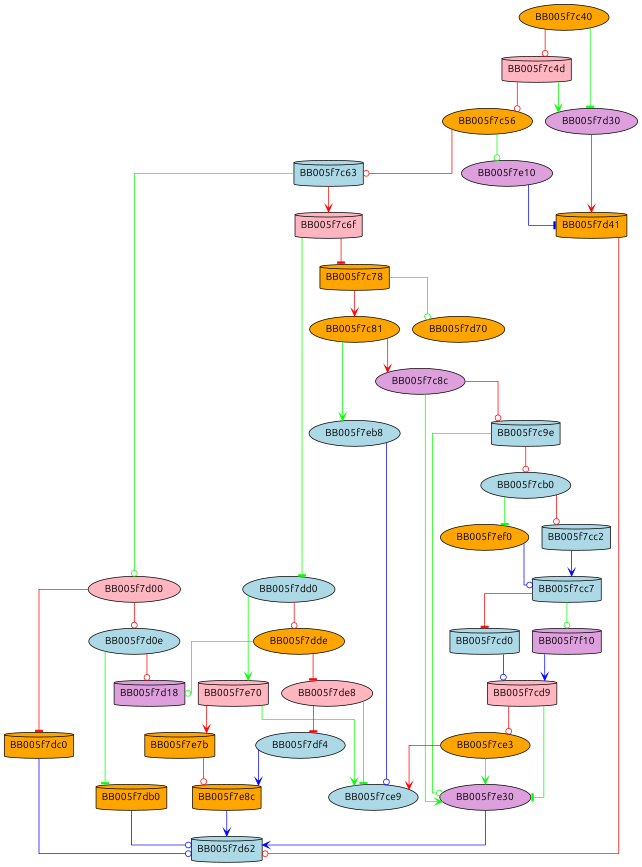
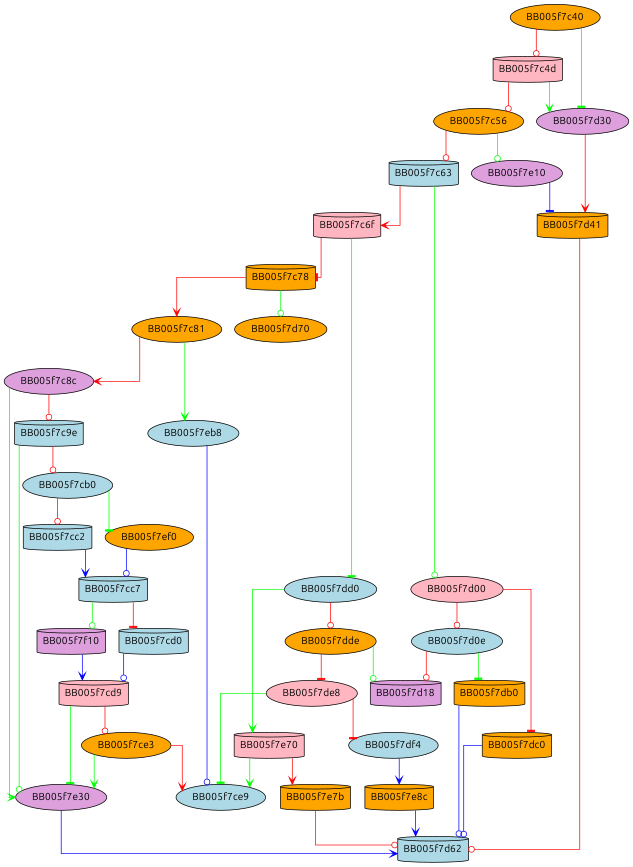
edge "BB005f7e7b" -> "BB005f7e8c": now "BB005f7e7b" -> "BB005f7d62"
